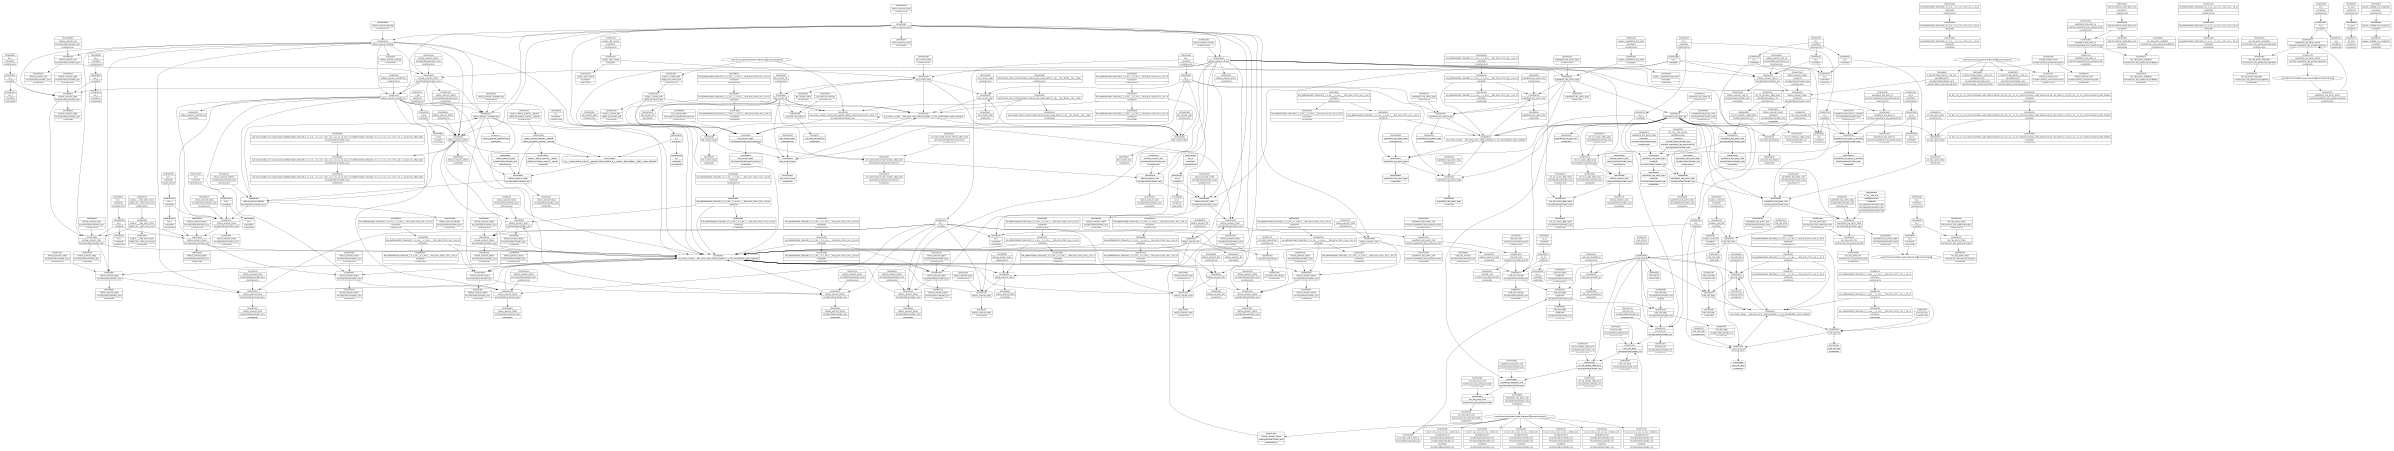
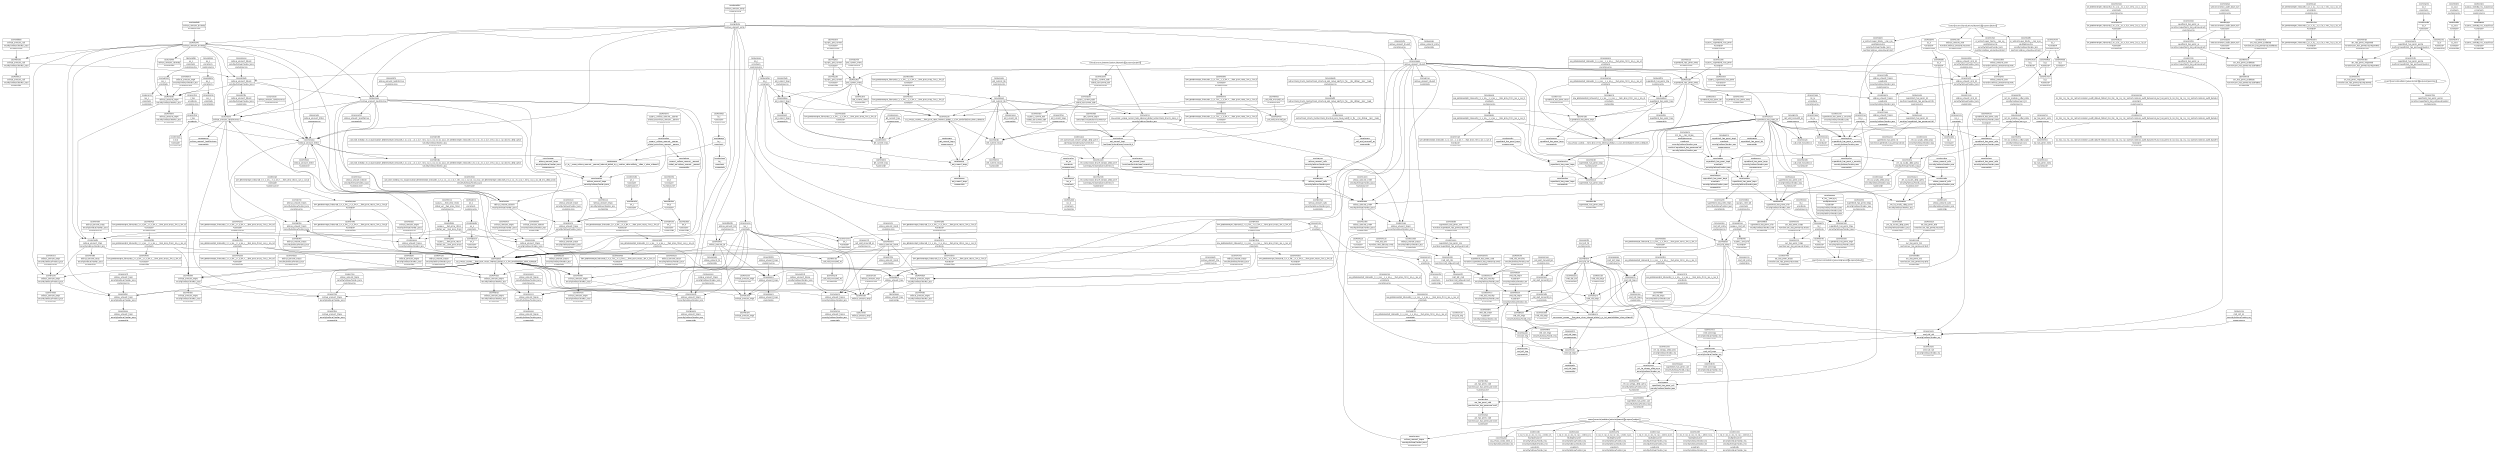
edge "CE0x4953d60" -> "CE0x4953f30": reversed
edge "CE0x4936830" -> "CE0x4911270": now "CE0x4936760" -> "CE0x4911270"
node "CE0x49947a0": text "*SummSource*" -> "*Constant*"
node "CE0x494fbb0": text "*Global*" -> "*SummSource*"
